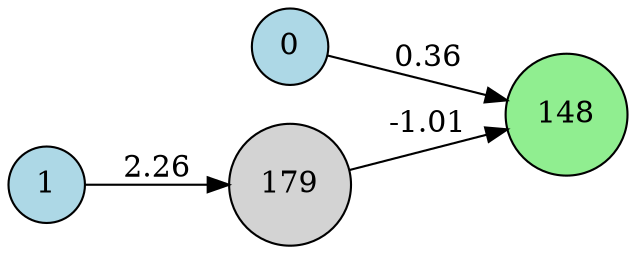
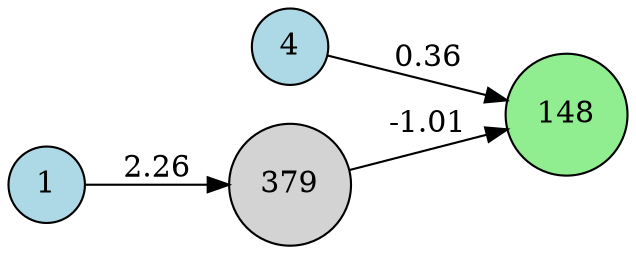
node "0": label "0" -> "4"
node "179": label "179" -> "379"
